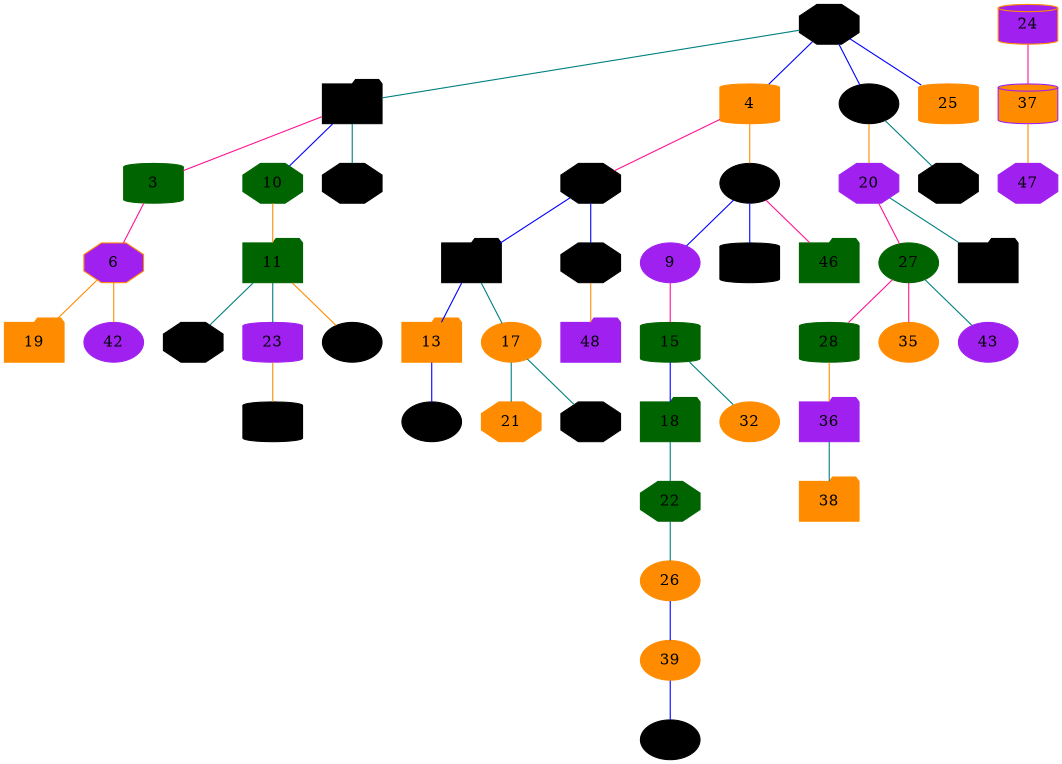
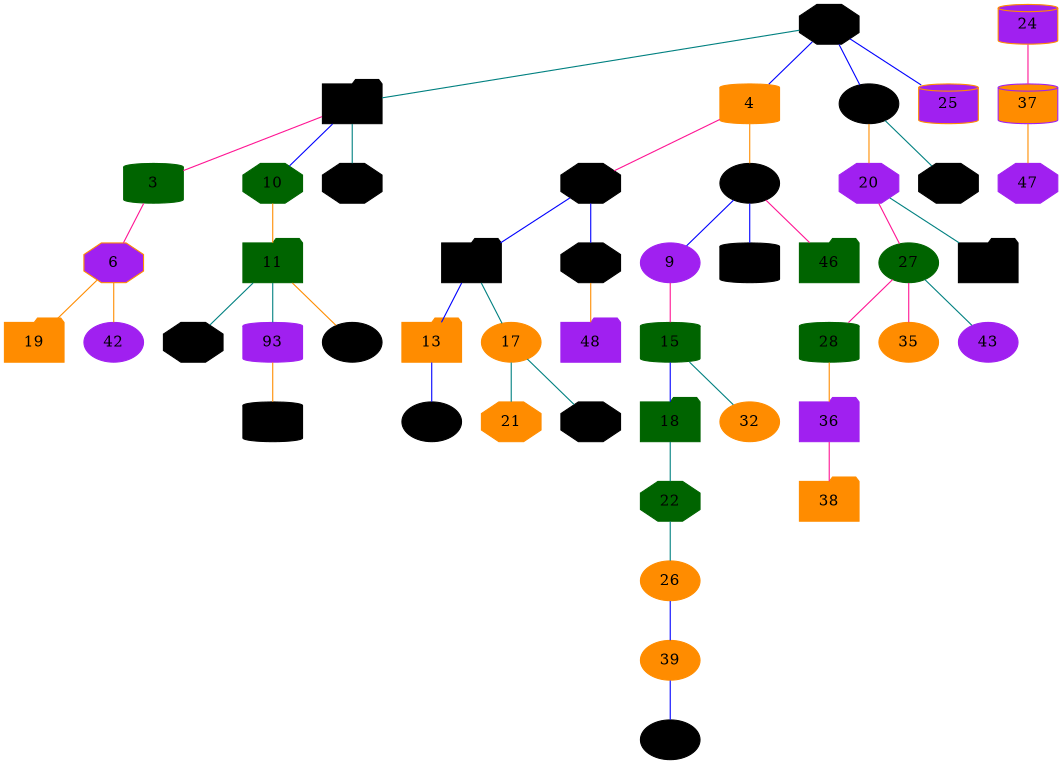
node "25": fillcolor darkorange -> purple
node "23": label "23" -> "93"
edge "36" -- "38": color teal -> deeppink
